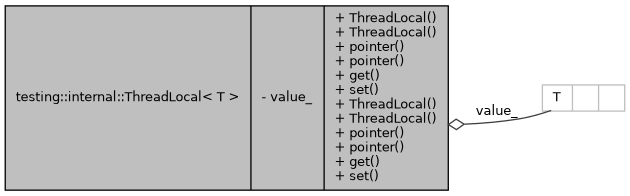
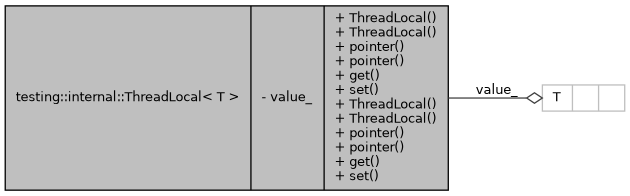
edge "T" -> "testing::internal::ThreadLocal< T >": reversed
